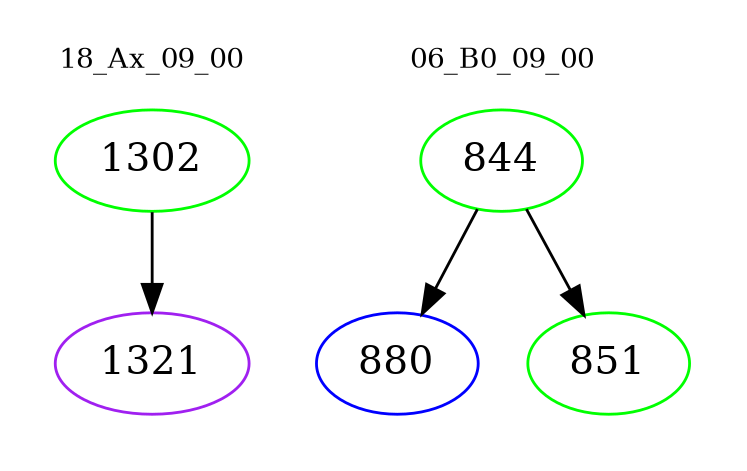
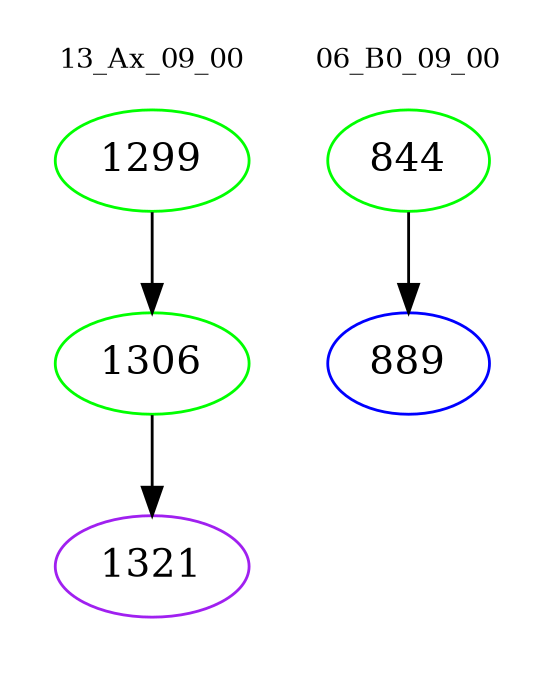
cluster "18_Ax_09_00": label "18_Ax_09_00" -> "13_Ax_09_00"
node "1302": label "1302" -> "1306"
node "1299": added
node "880": label "880" -> "889"
node "851": removed
